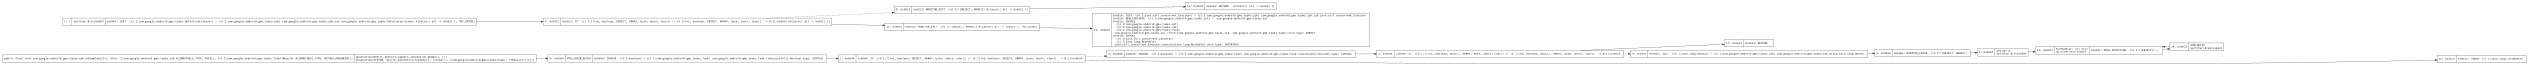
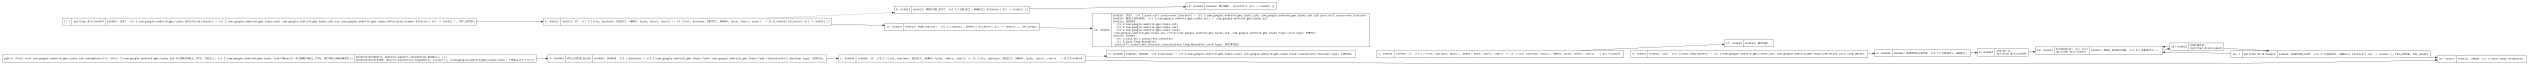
edge "2: 0x0006" -> "3: 0x000a": removed
edge "3: 0x000a" -> "4: 0x000c": removed
node "15: ?": added
